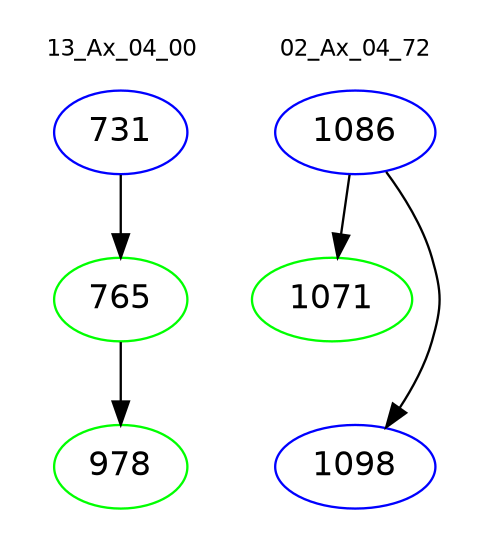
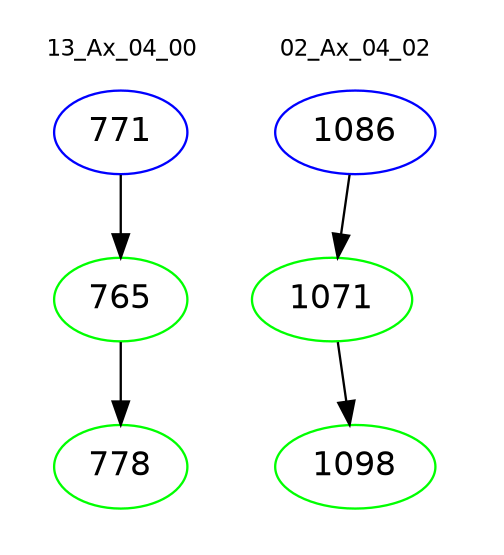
cluster "02_Ax_04_72": label "02_Ax_04_72" -> "02_Ax_04_02"
node "731": label "731" -> "771"
edge "1086" -> "1098": now "1071" -> "1098"
node "978": label "978" -> "778"
node "1098": color blue -> green
